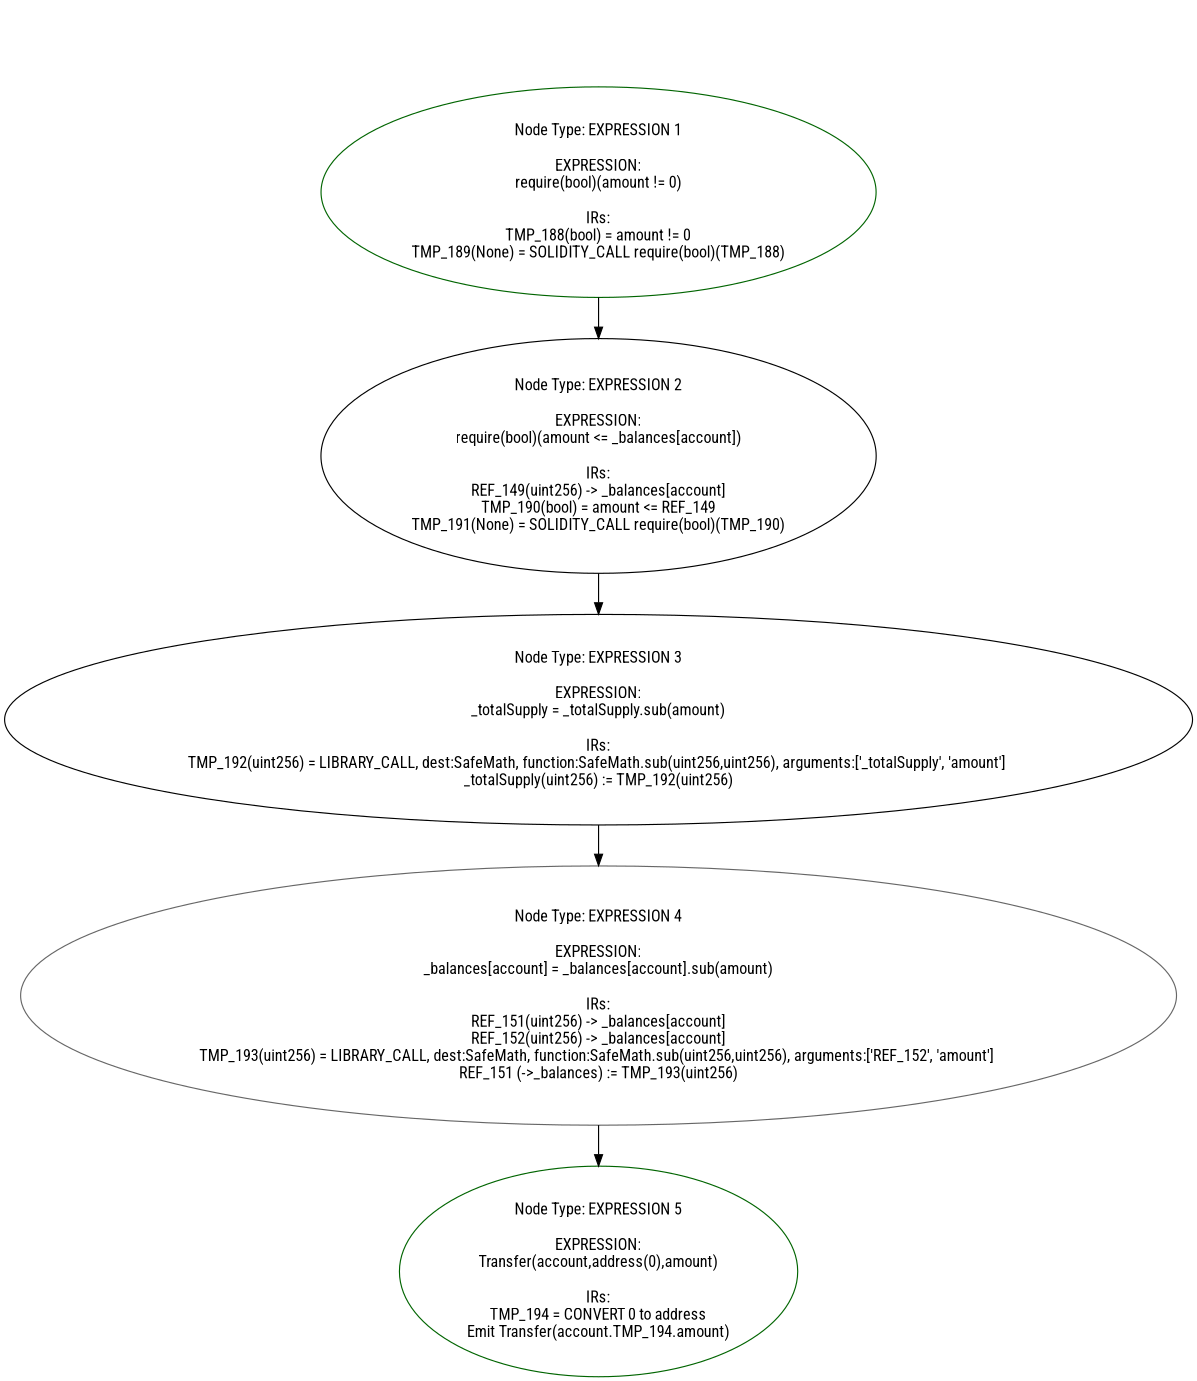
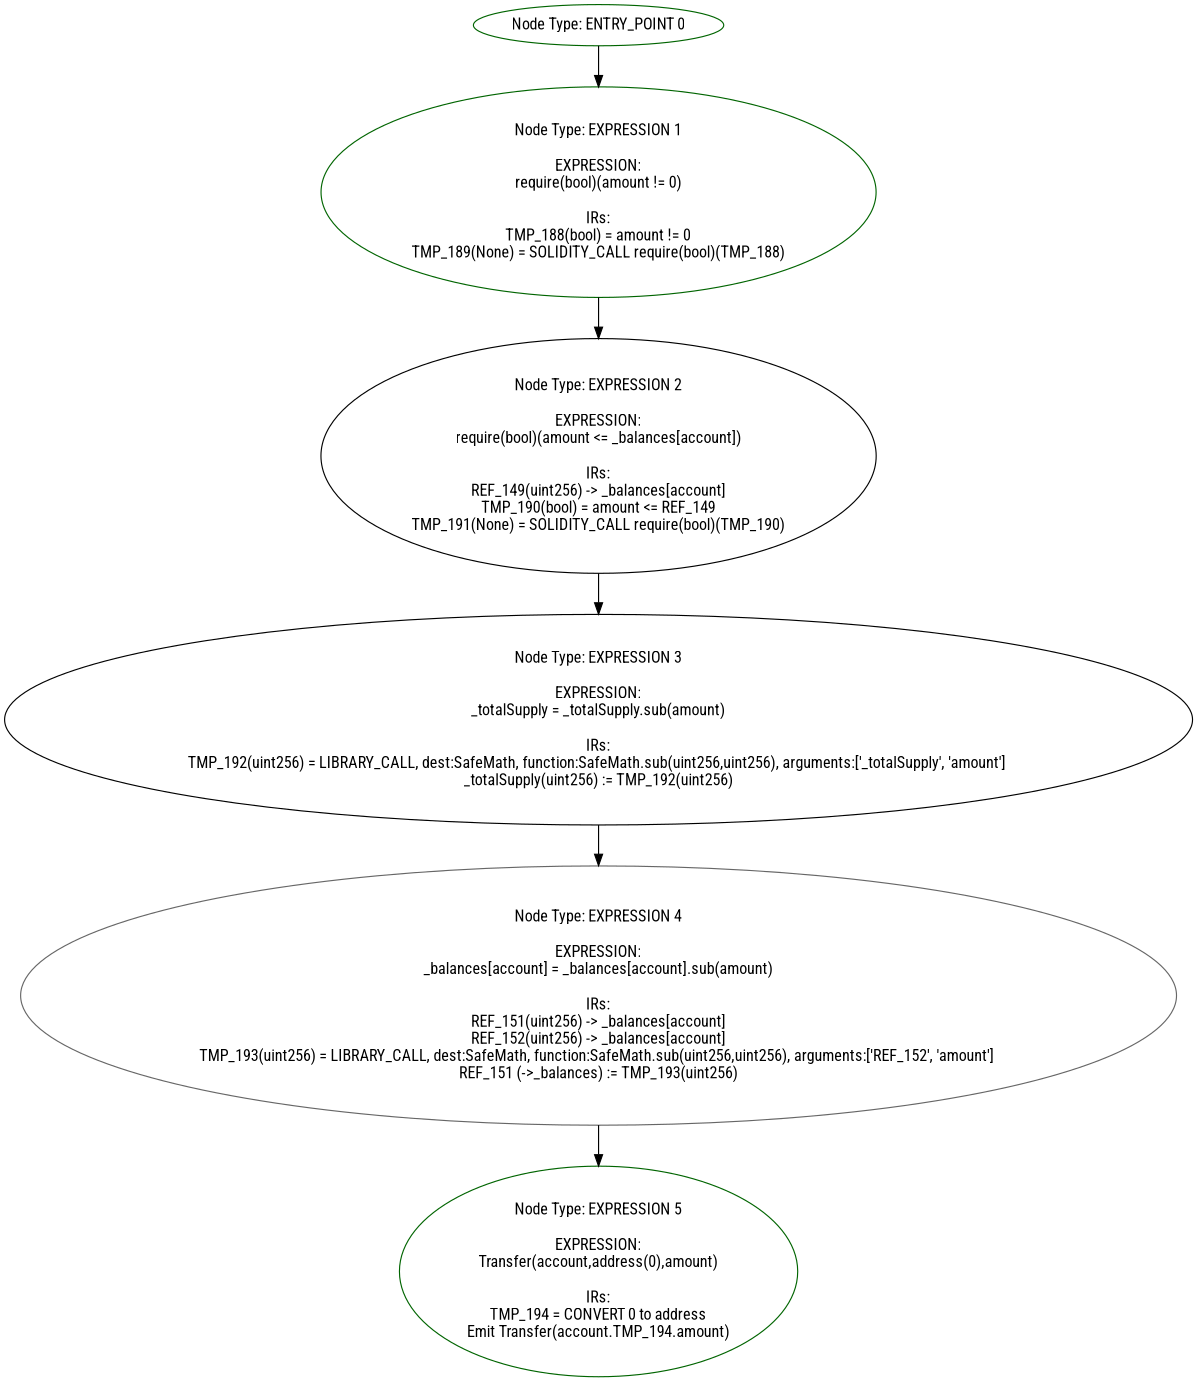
node "Node Type: ENTRY_POINT 0": added
